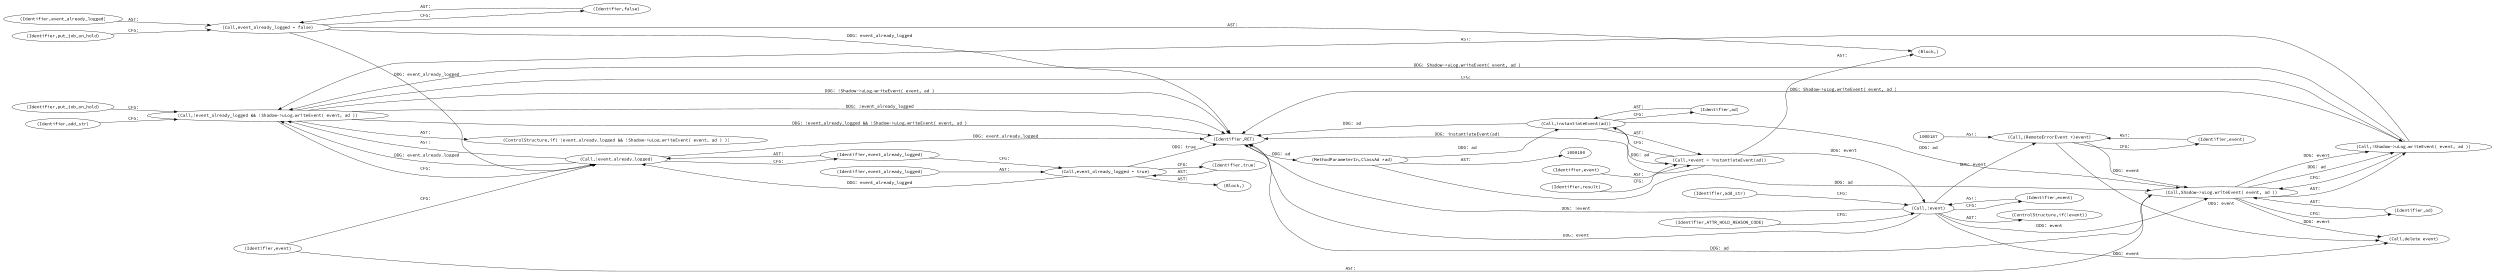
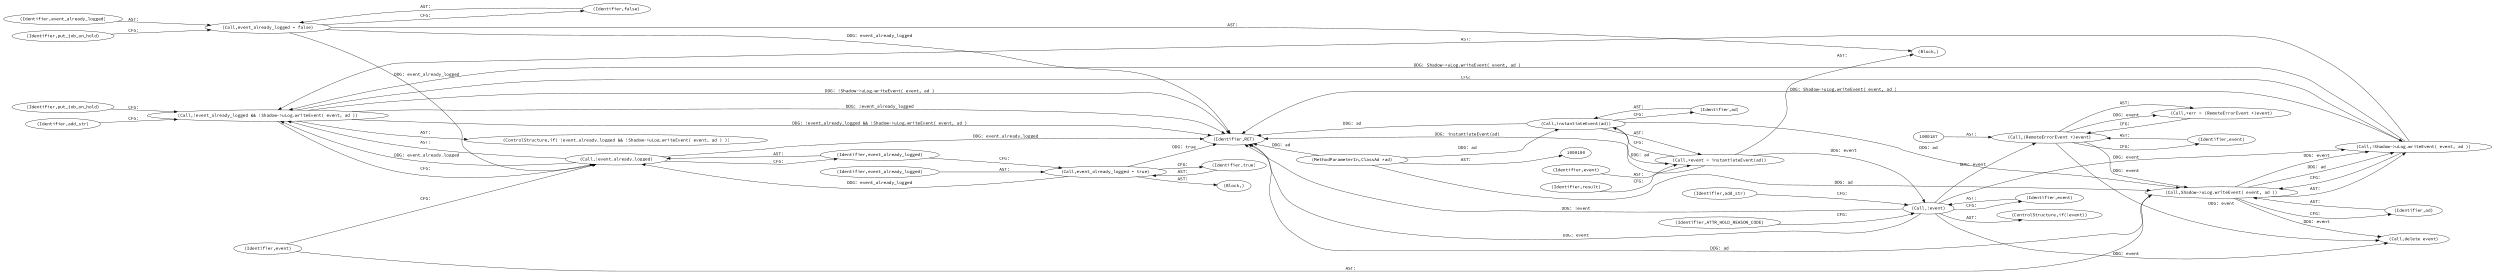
node "(Call,*err = (RemoteErrorEvent *)event)": added
edge "(Identifier,RET)" -> "(MethodParameterIn,ClassAd *ad)": reversed
edge "(Call,!event)" -> "(Call,Shadow->uLog.writeEvent( event, ad ))": now "(Call,!event)" -> "(Call,!Shadow->uLog.writeEvent( event, ad ))"
